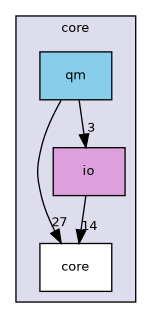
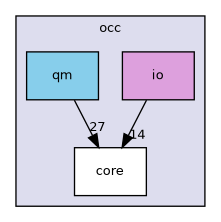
cluster "core": label "core" -> "occ"
edge "qm" -> "io": removed
